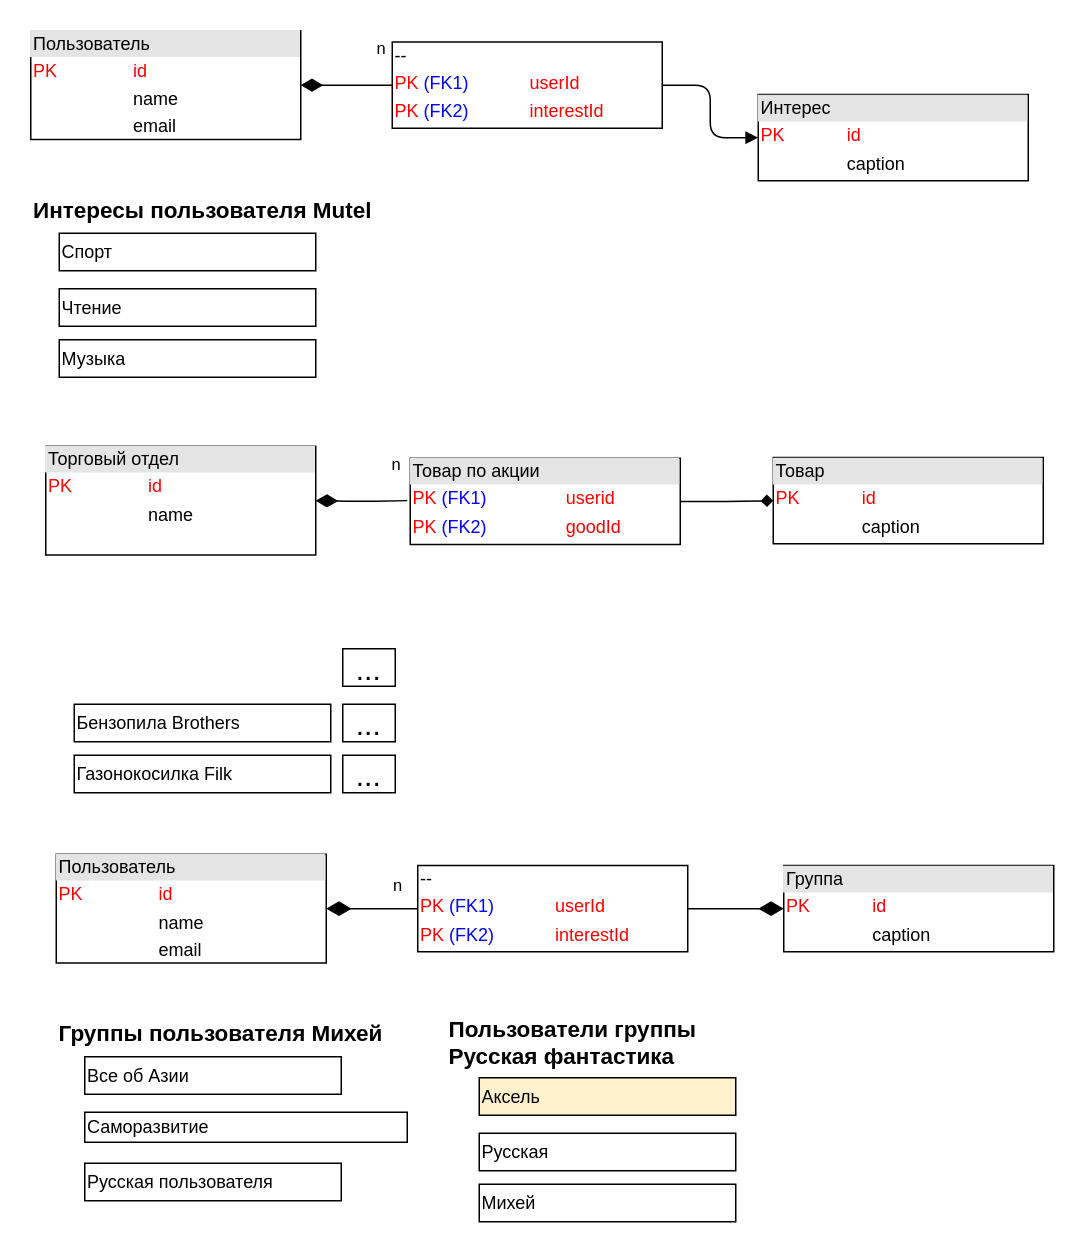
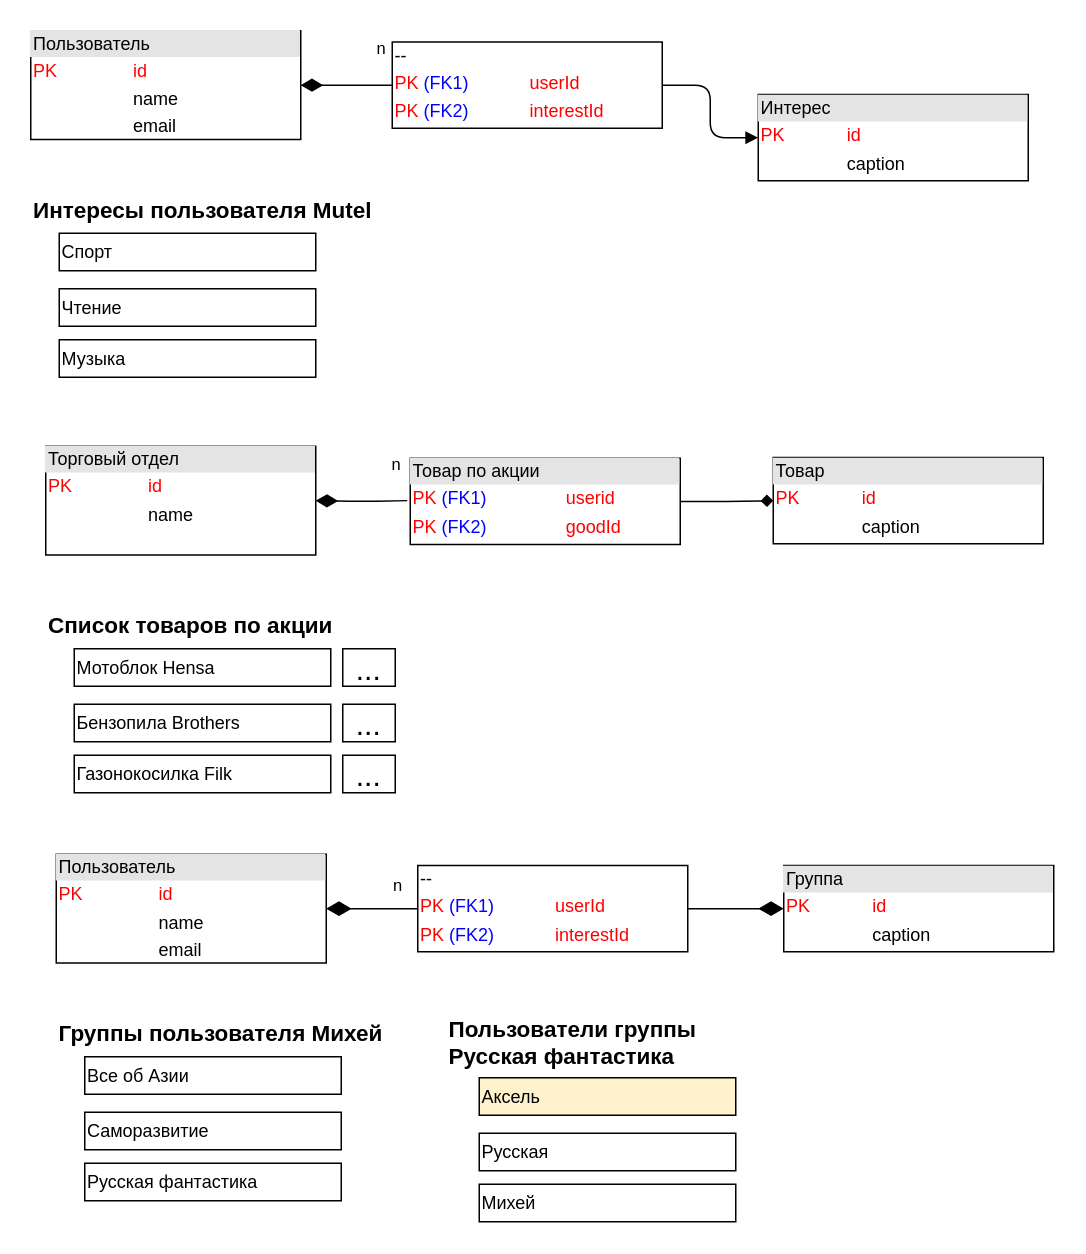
node "Список товаров по акции": added
node "Мотоблок Hensa": added
node "Саморазвитие": size 323x30 -> 257x38
node "Русская пользователя": label "Русская пользователя" -> "Русская фантастика"
